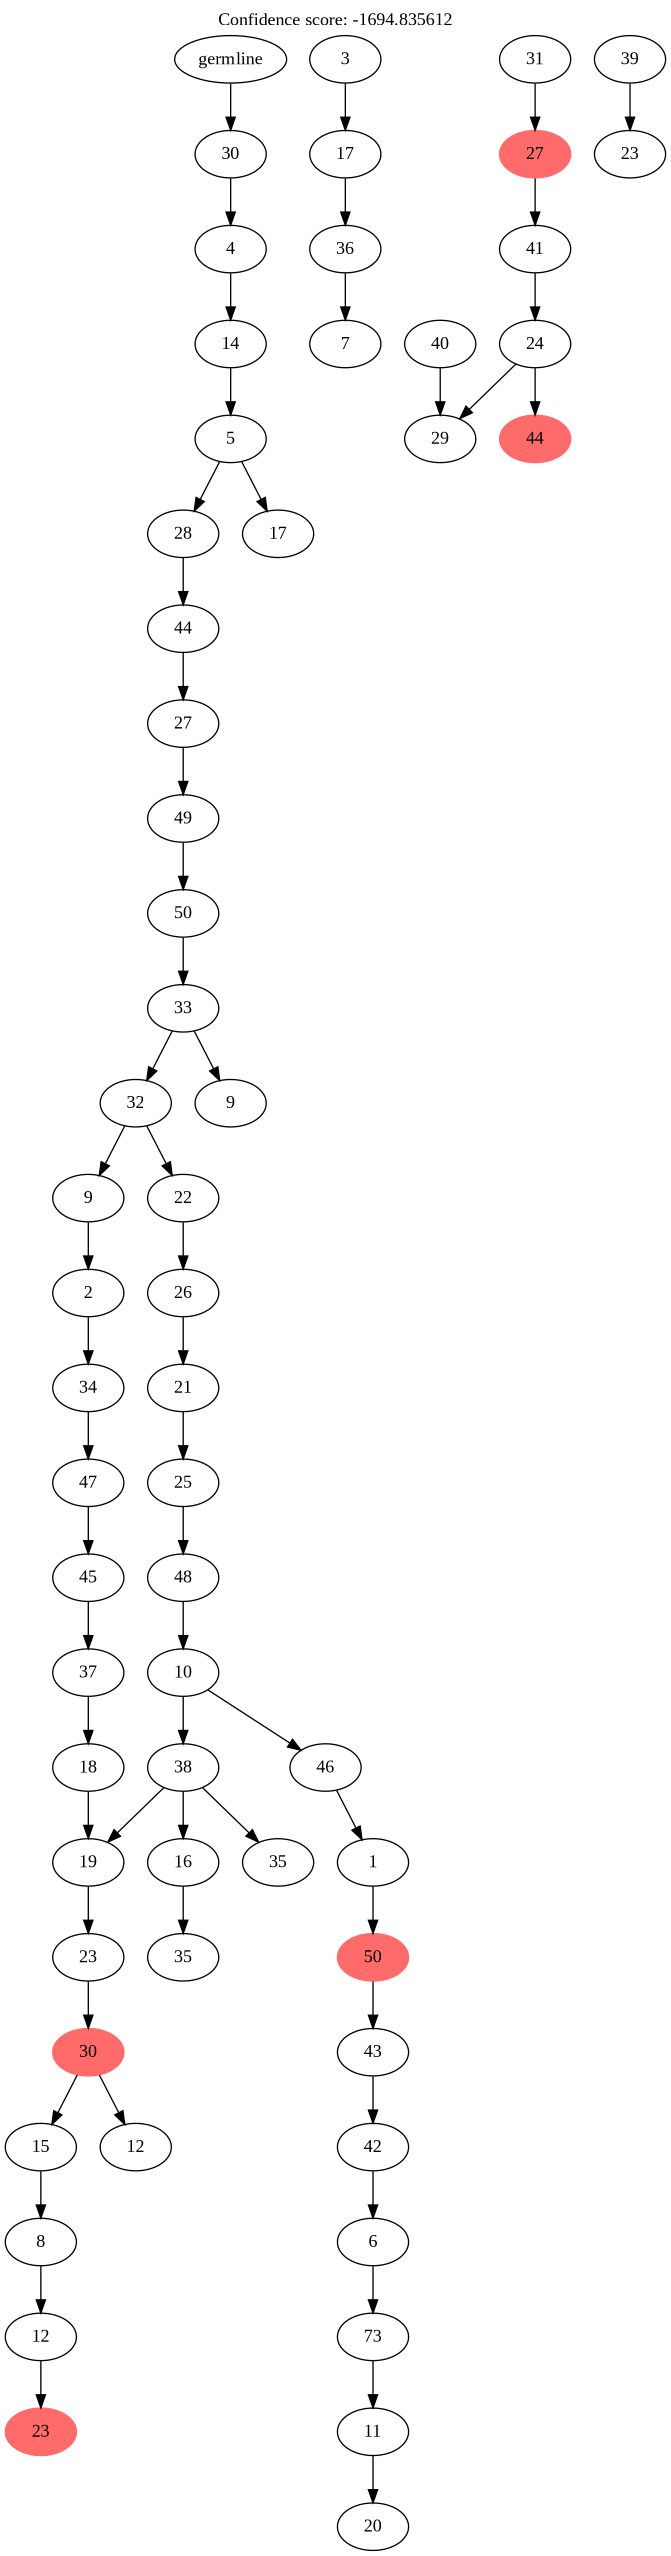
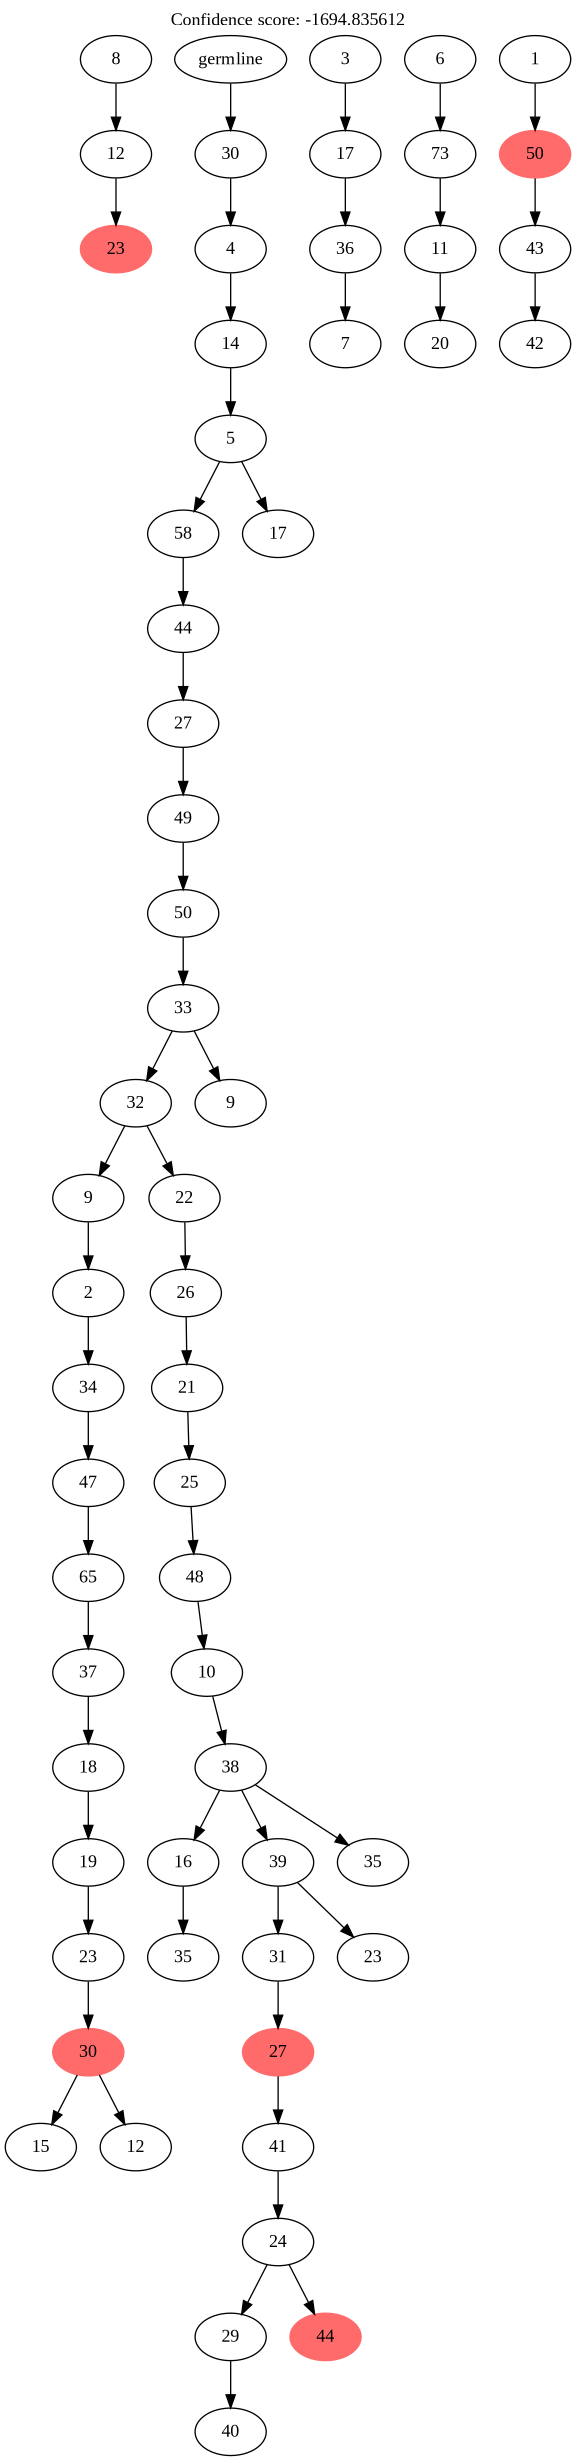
edge "40" -> "29": reversed
node "28": label "28" -> "58"
node "45": label "45" -> "65"
node "46": removed
edge "38" -> "19": now "38" -> "39"
edge "39" -> "31": added
edge "15" -> "8": removed
edge "42" -> "6": removed
